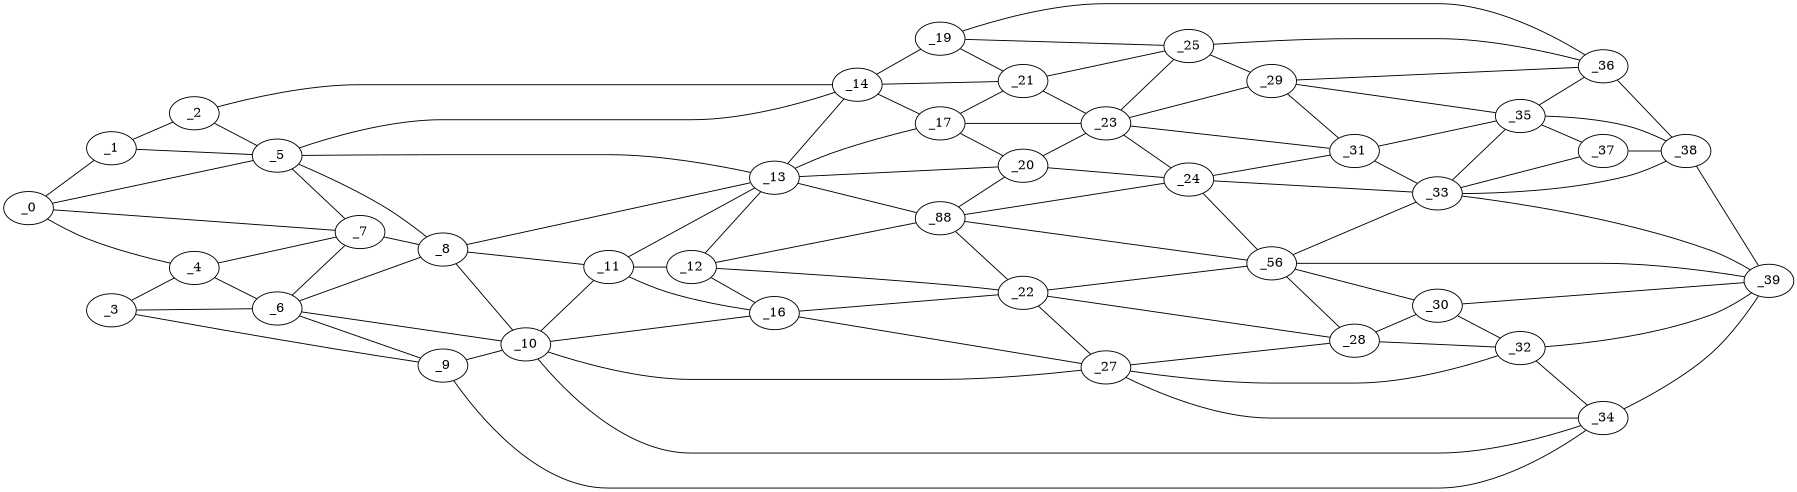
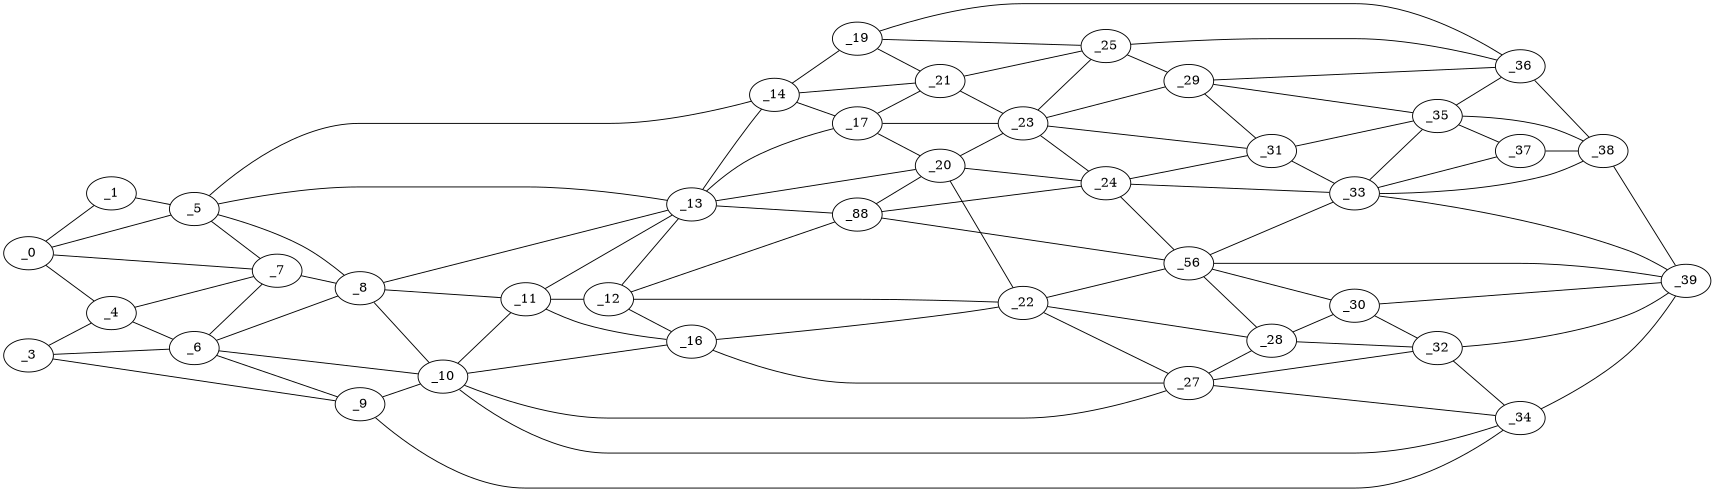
node "_2": removed
edge "_88" -- "_22": now "_20" -- "_22"
